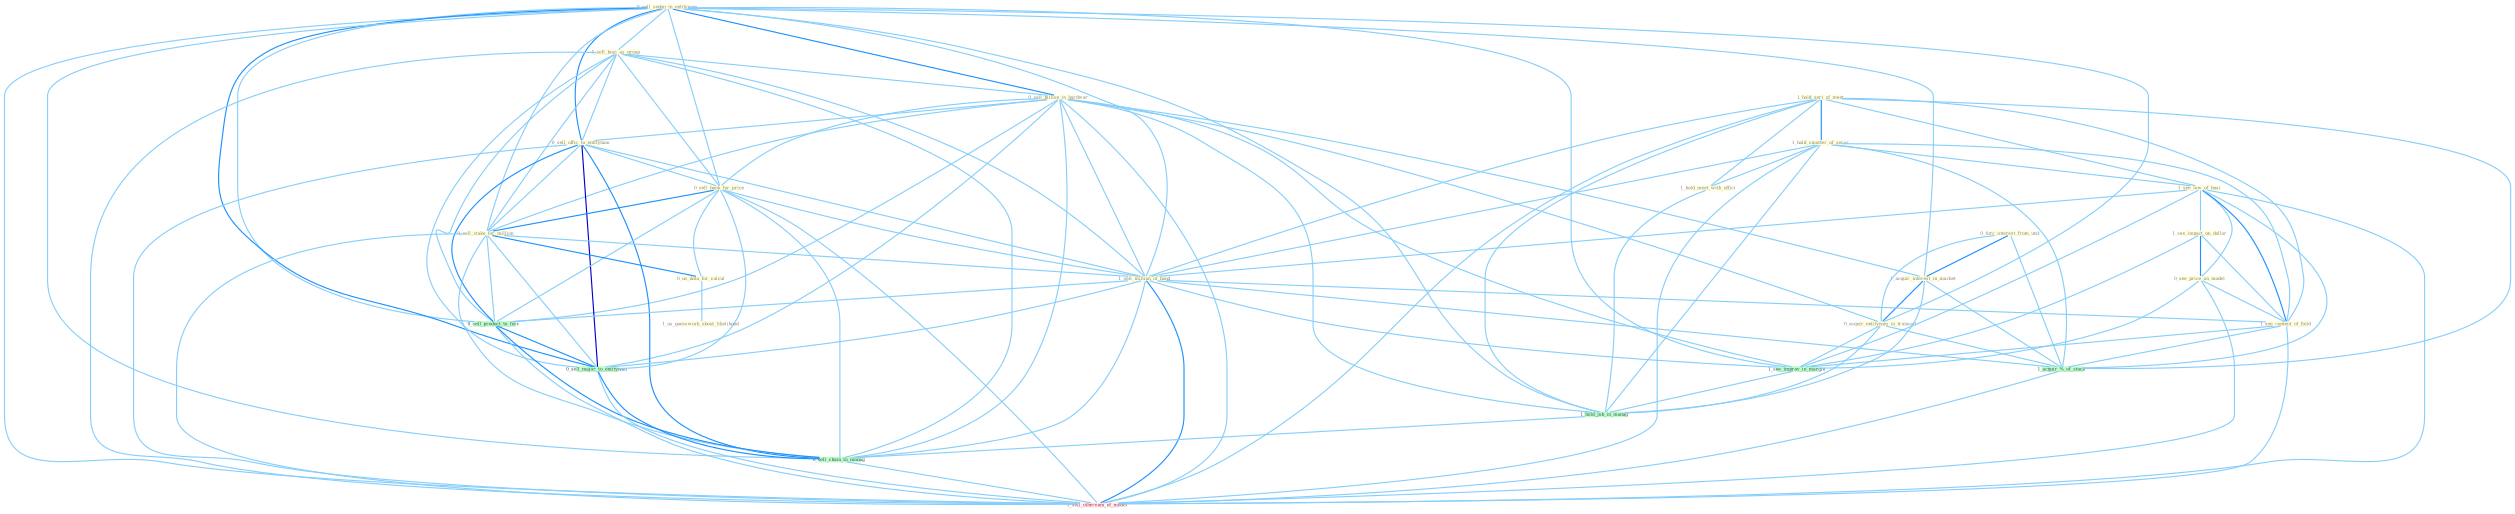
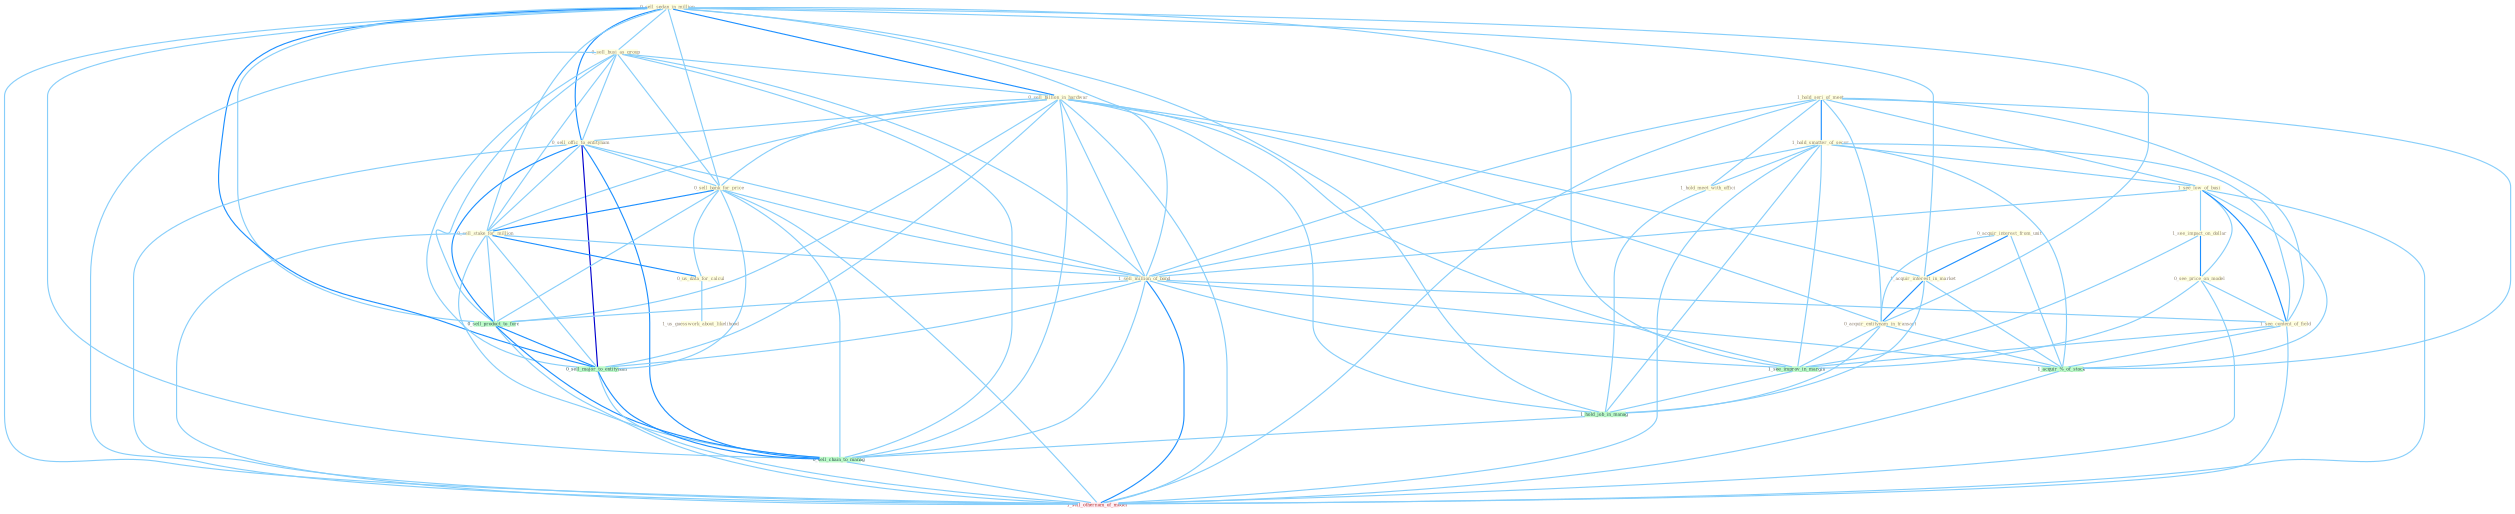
node "0_sell_sedan_in_entitynam": label "0_sell_sedan_in_entitynam" -> "0_sell_sedan_in_million"
edge "1_hold_seri_of_meet" -- "1_hold_job_in_manag": now "1_hold_seri_of_meet" -- "0_acquir_entitynam_in_transact"
node "0_forc_interest_from_unit": label "0_forc_interest_from_unit" -> "0_acquir_interest_from_unit"
edge "1_see_impact_on_dollar" -- "1_see_content_of_field": removed
edge "1_see_low_of_busi" -- "1_see_improv_in_margin": now "1_hold_smatter_of_secur" -- "1_see_improv_in_margin"
